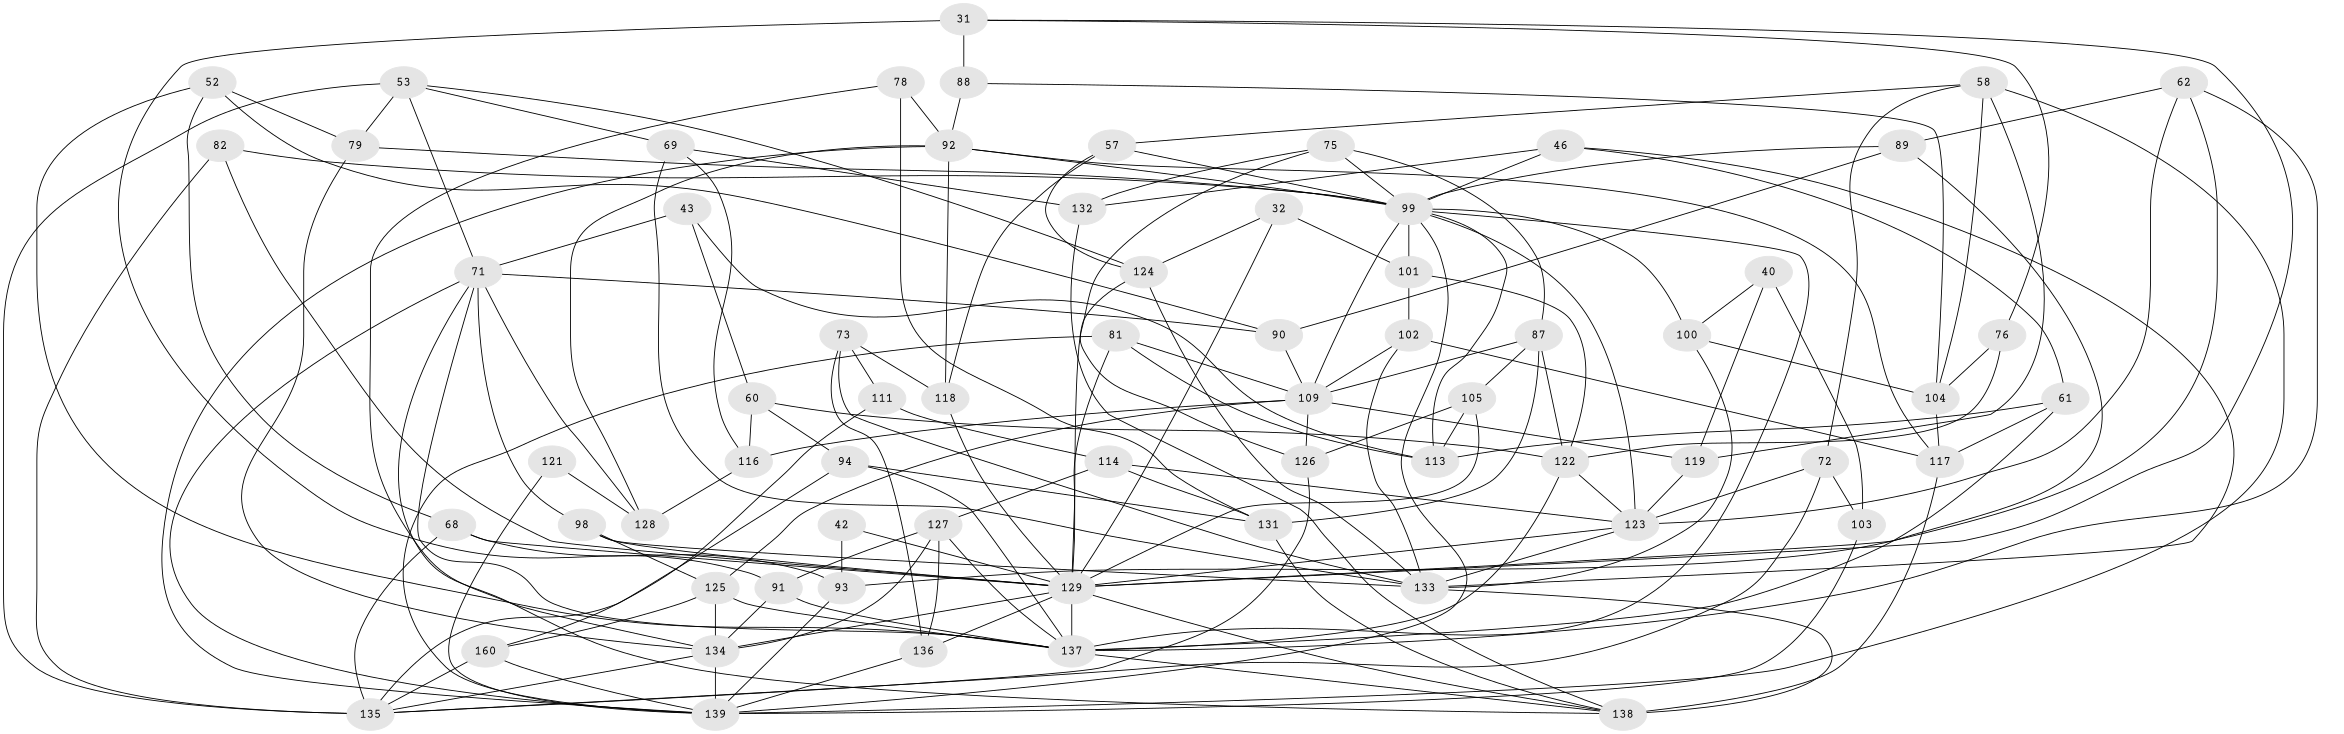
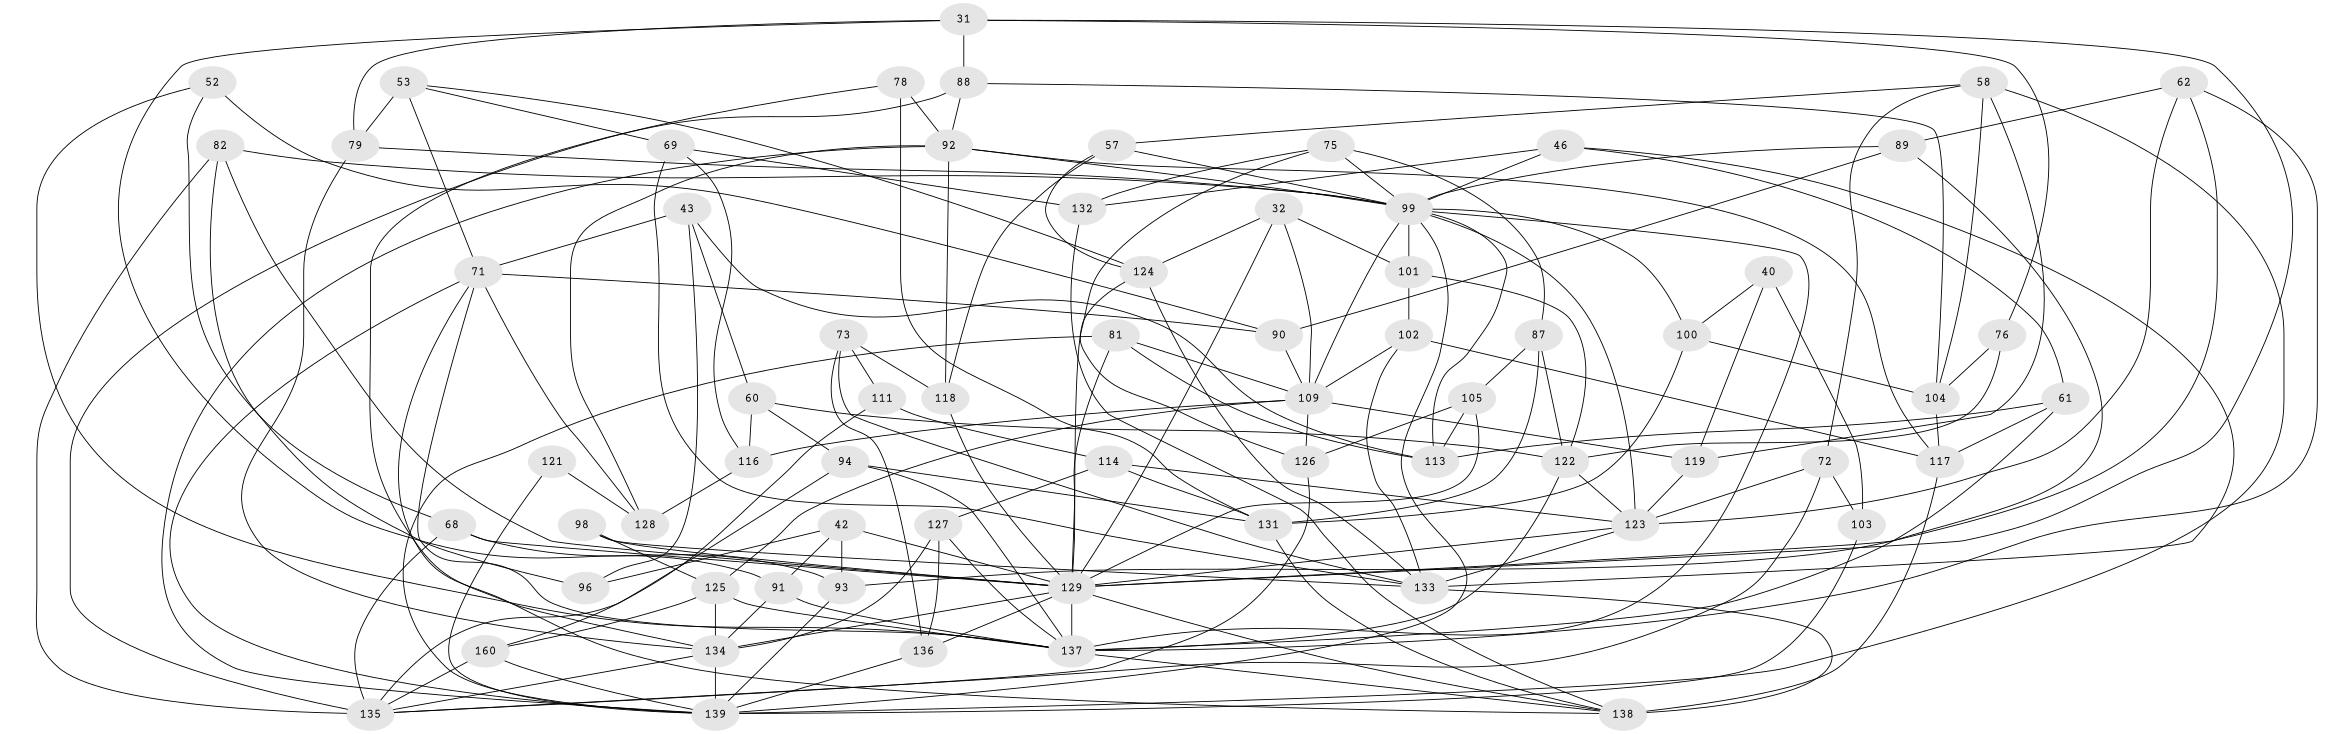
edge "52" -- "79": now "31" -- "79"
edge "87" -- "109": now "32" -- "109"
edge "71" -- "98": removed
edge "53" -- "135": now "88" -- "135"
edge "100" -- "133": now "100" -- "131"
edge "127" -- "91": now "42" -- "91"
node "96": added
